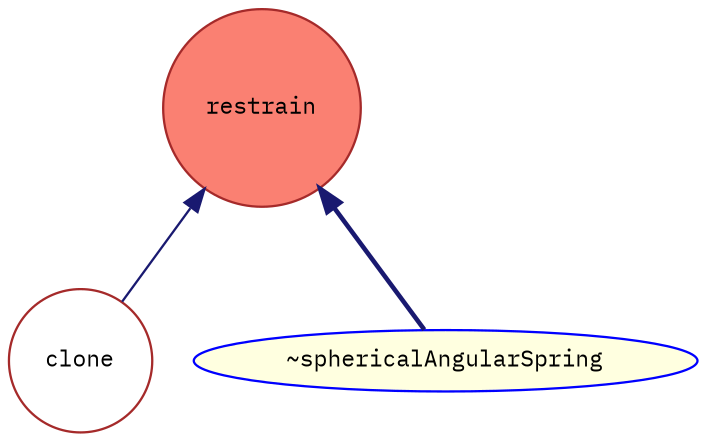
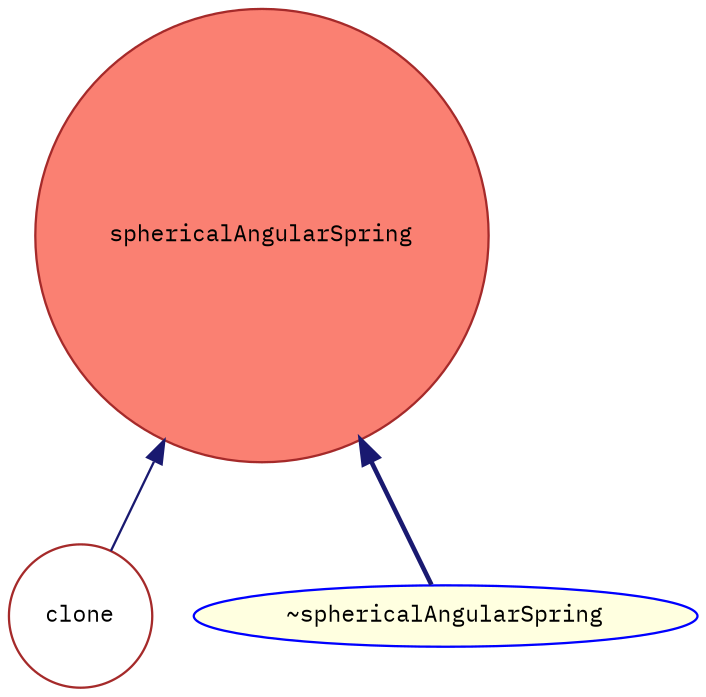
node "restrain": label "restrain" -> "sphericalAngularSpring"
